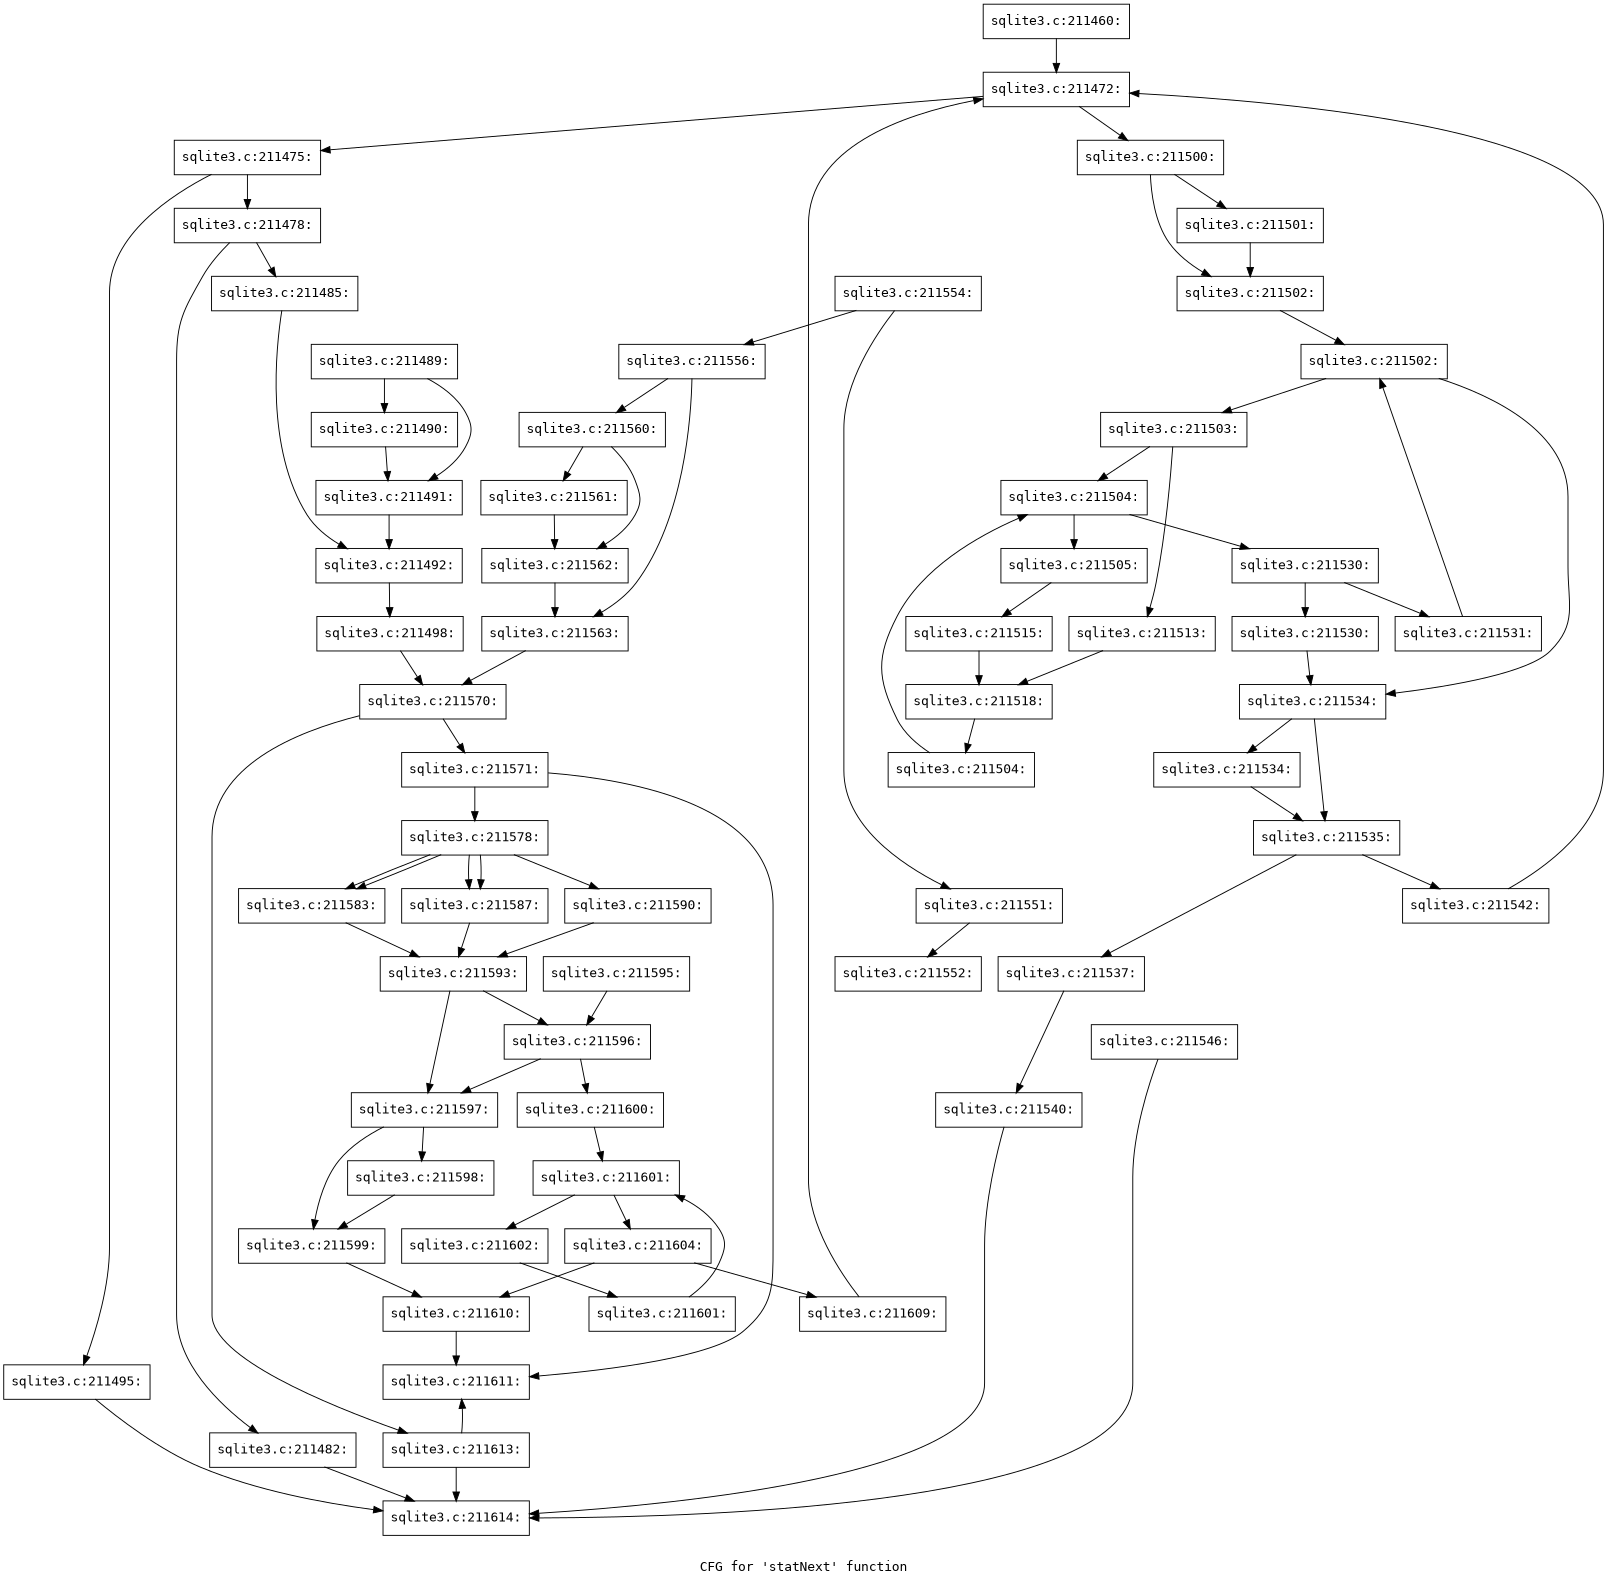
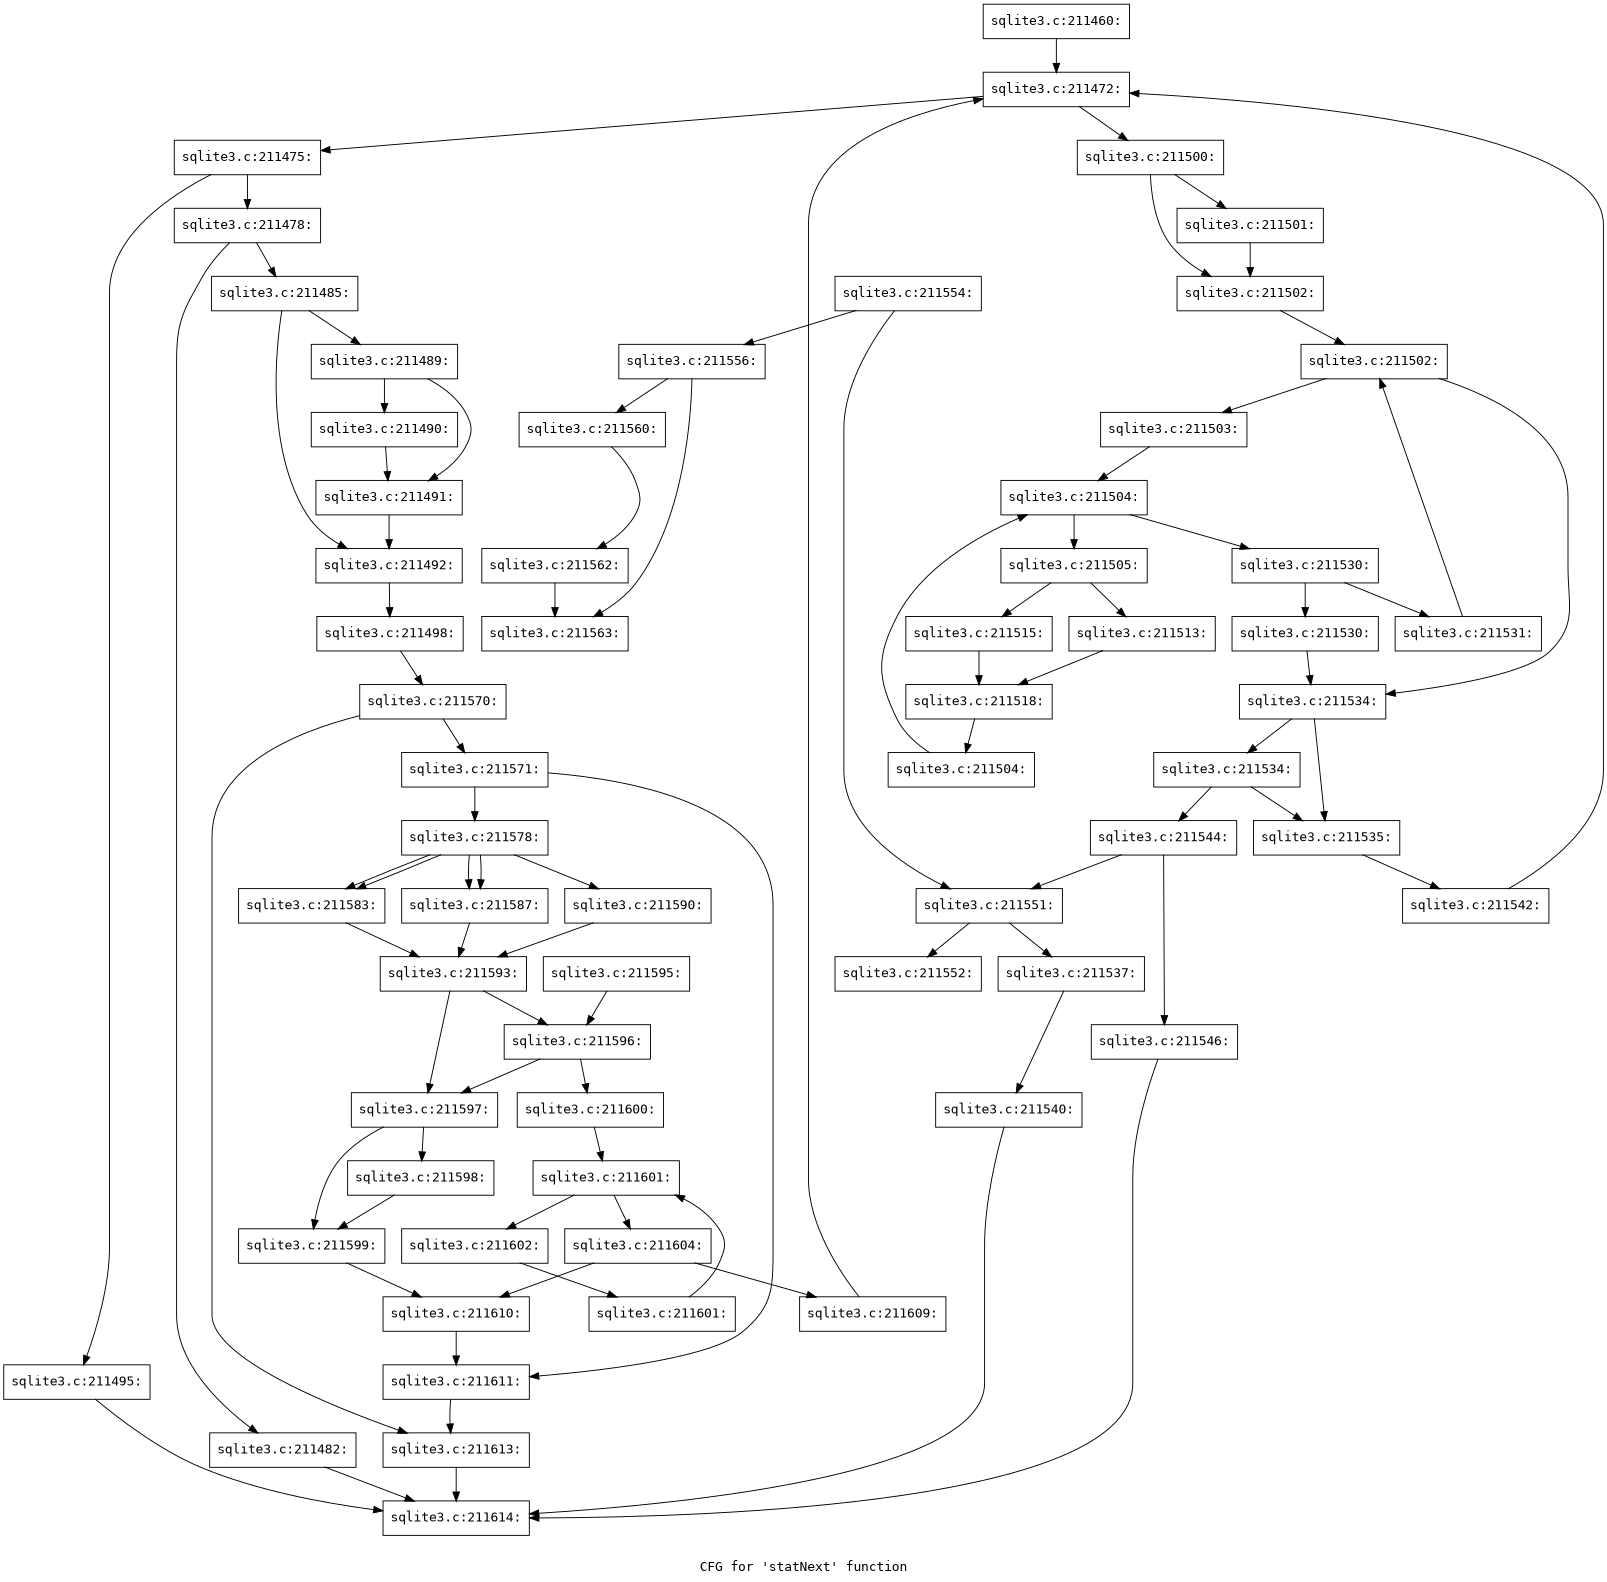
edge "sqlite3.c:211485:" -> "sqlite3.c:211489:": added
node "sqlite3.c:211561:": removed
edge "sqlite3.c:211503:" -> "sqlite3.c:211513:": now "sqlite3.c:211505:" -> "sqlite3.c:211513:"
edge "sqlite3.c:211563:" -> "sqlite3.c:211570:": removed
node "sqlite3.c:211544:": added
edge "sqlite3.c:211535:" -> "sqlite3.c:211537:": now "sqlite3.c:211551:" -> "sqlite3.c:211537:"
edge "sqlite3.c:211613:" -> "sqlite3.c:211611:": reversed
